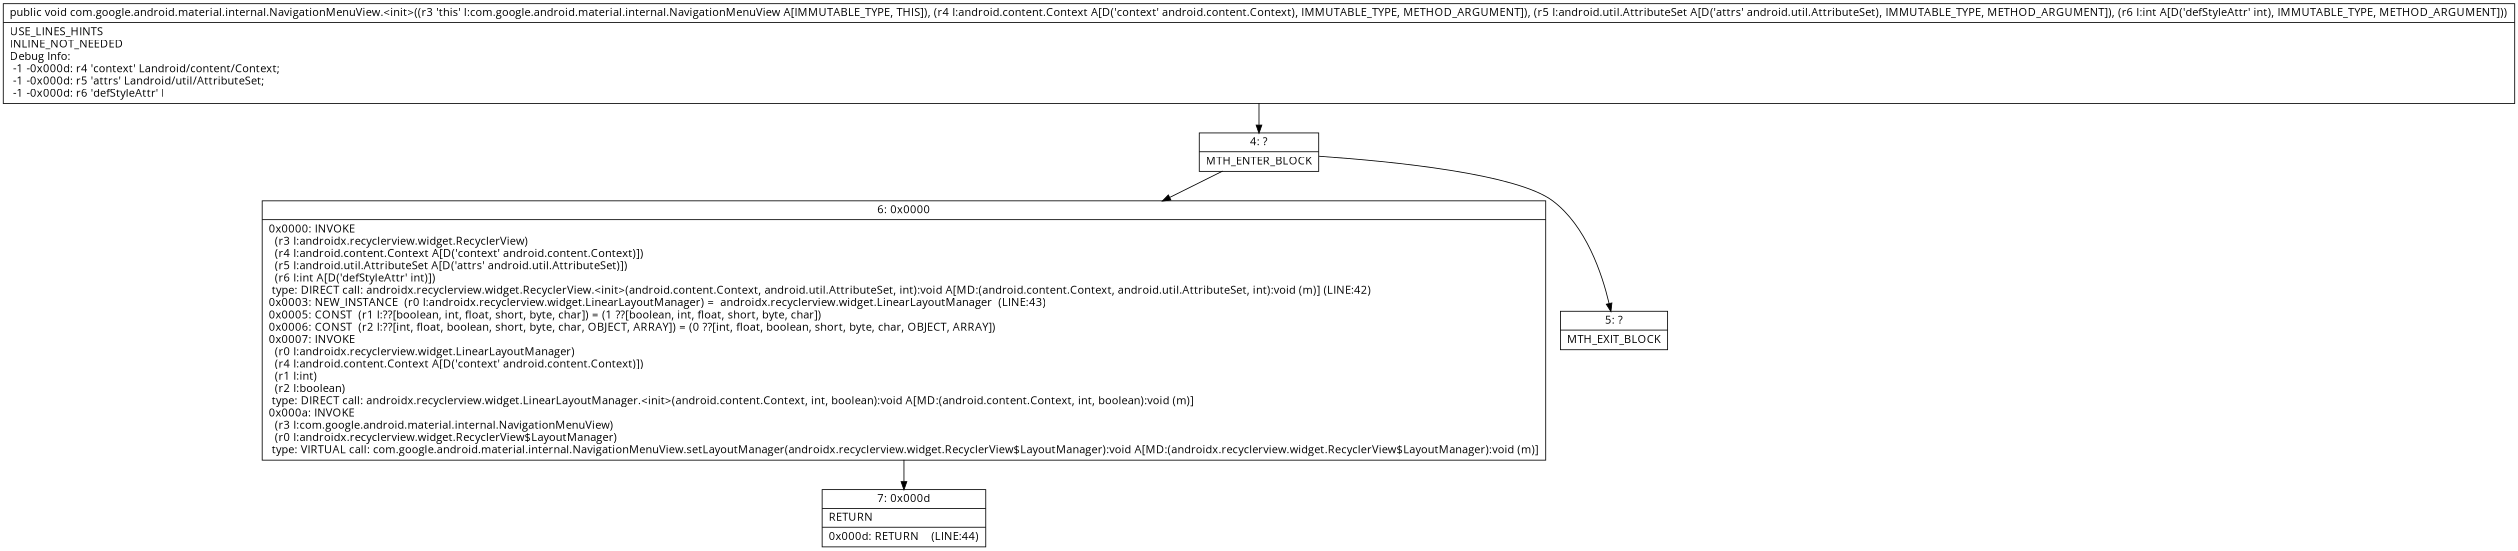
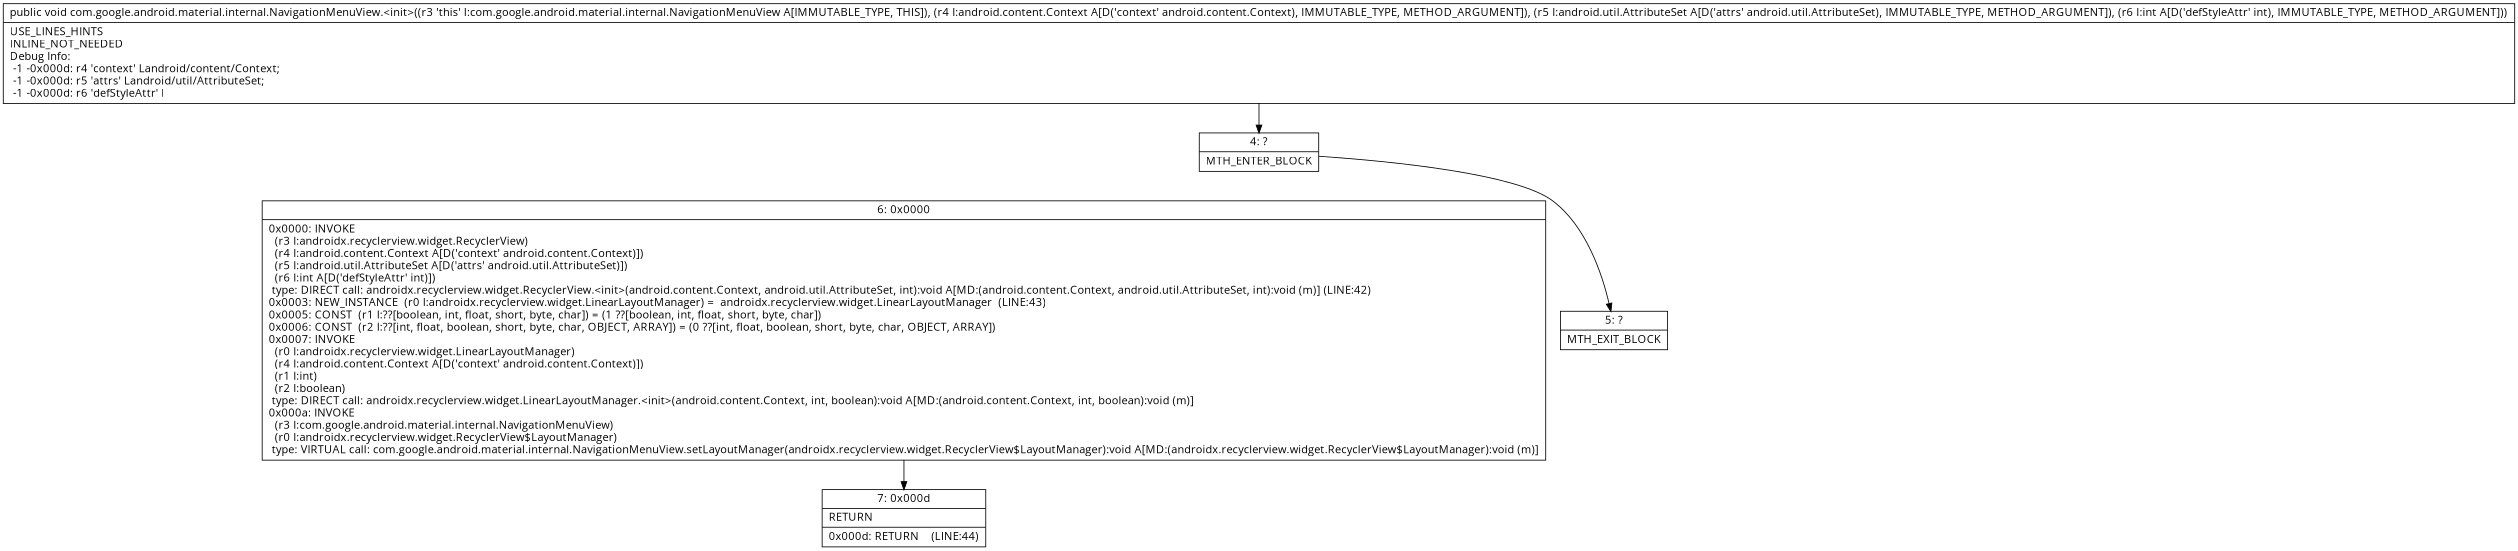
edge "4: ?" -> "6: 0x0000": removed
